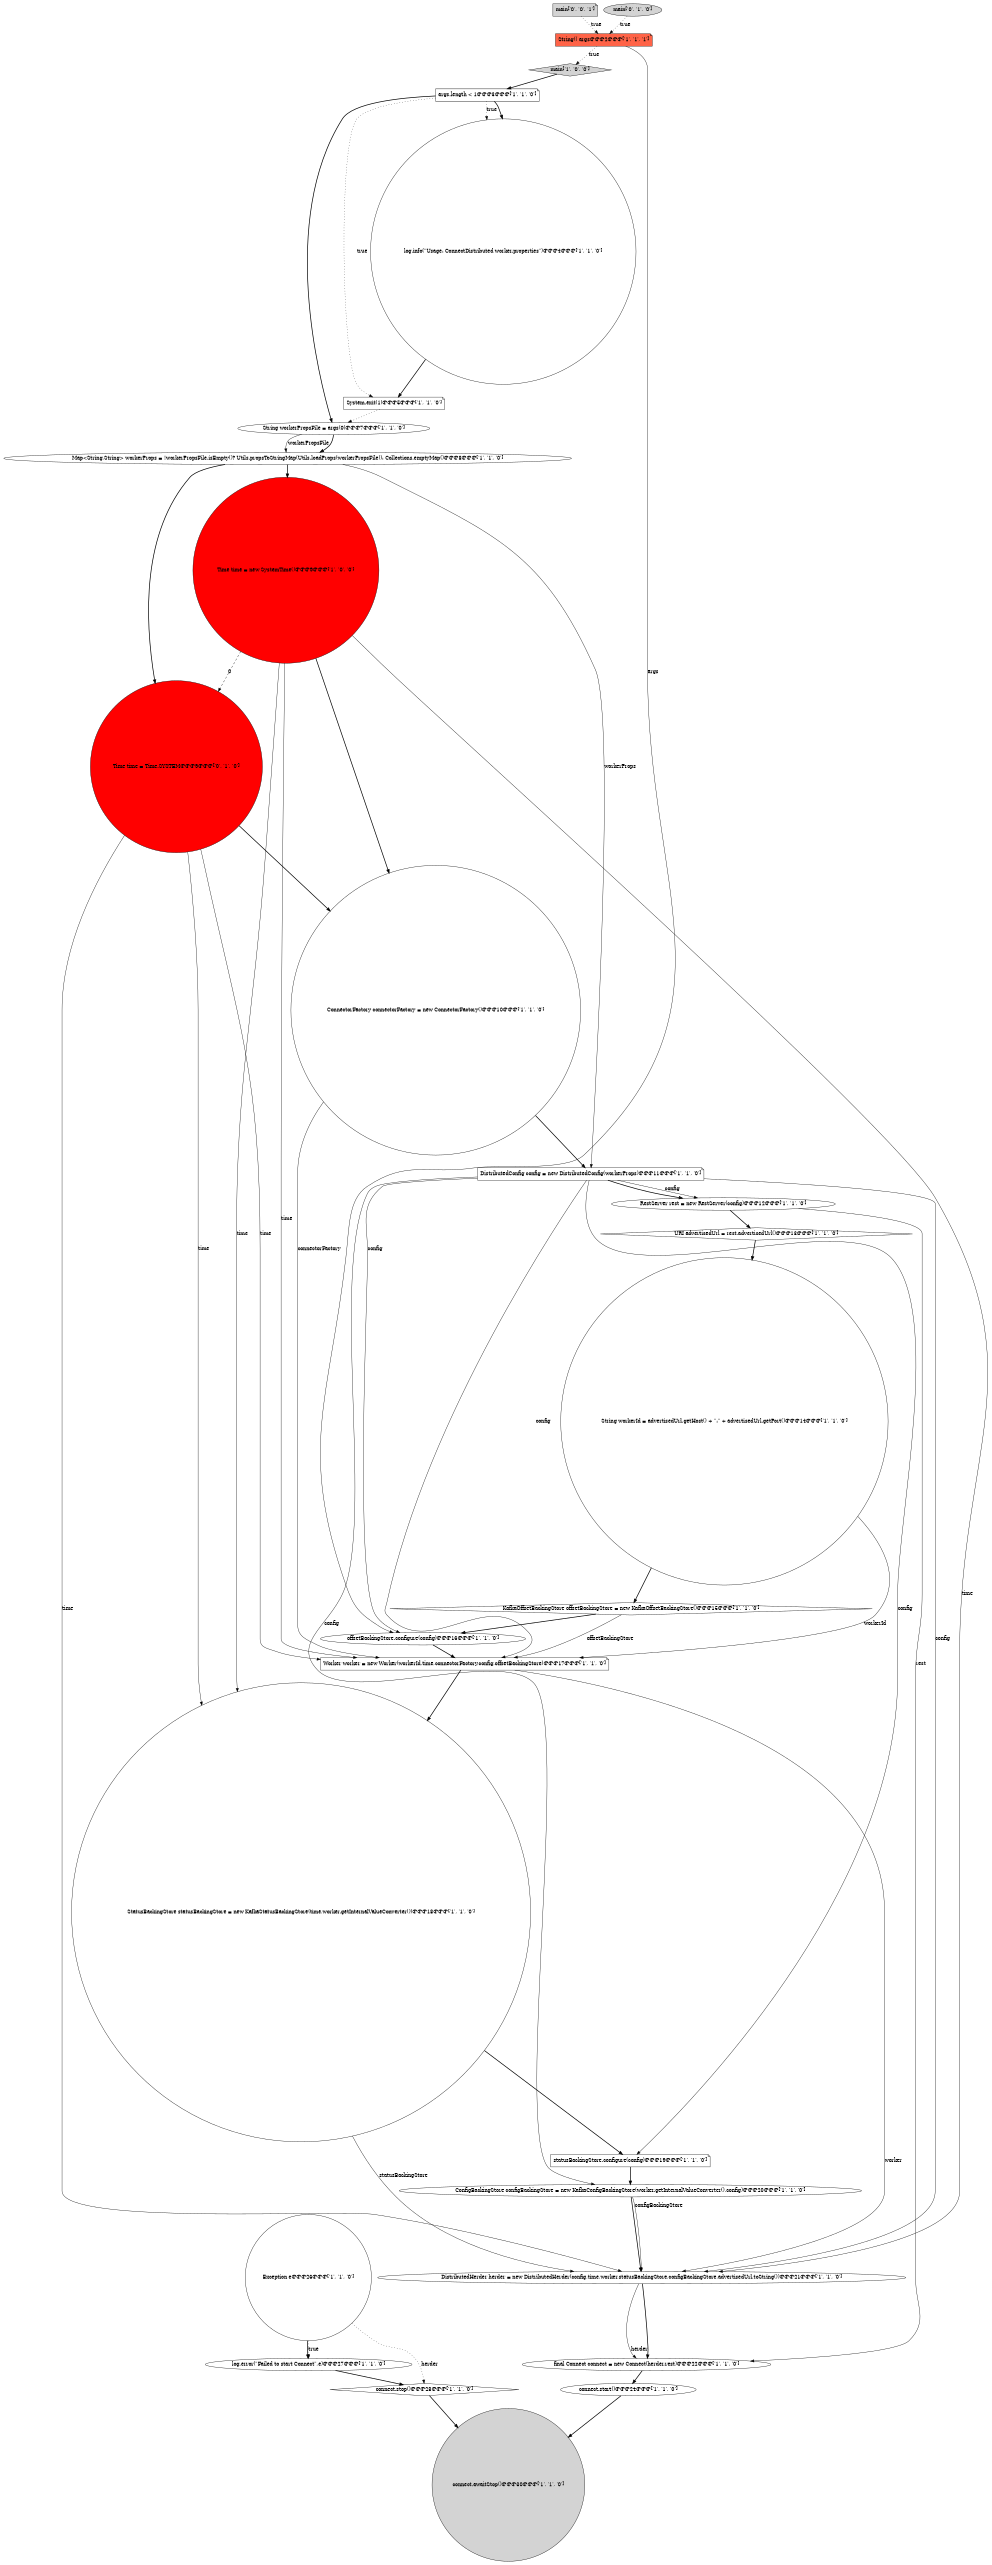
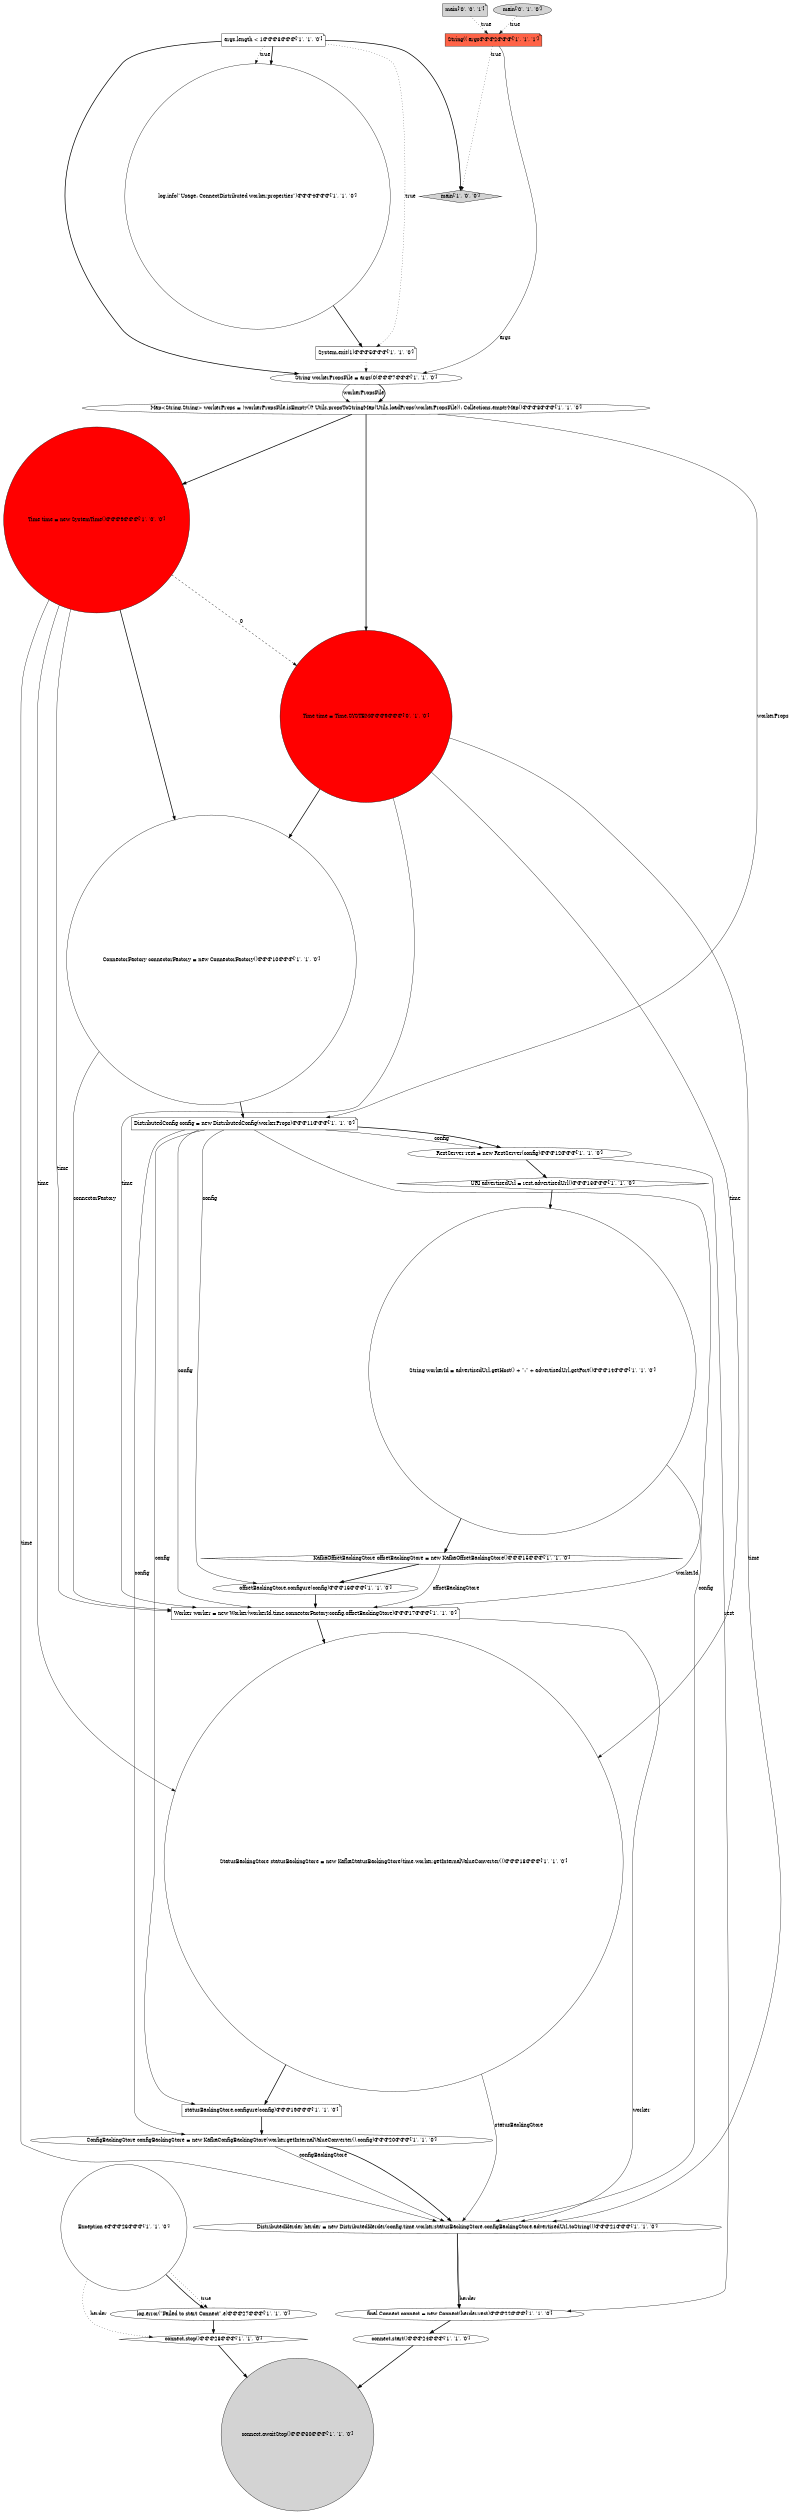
edge "main['1', '0', '0']" -> "args.length < 1@@@3@@@['1', '1', '0']": reversed
edge "String(( args@@@2@@@['1', '1', '1']" -> "offsetBackingStore.configure(config)@@@16@@@['1', '1', '0']": now "String(( args@@@2@@@['1', '1', '1']" -> "String workerPropsFile = args(0(@@@7@@@['1', '1', '0']"
